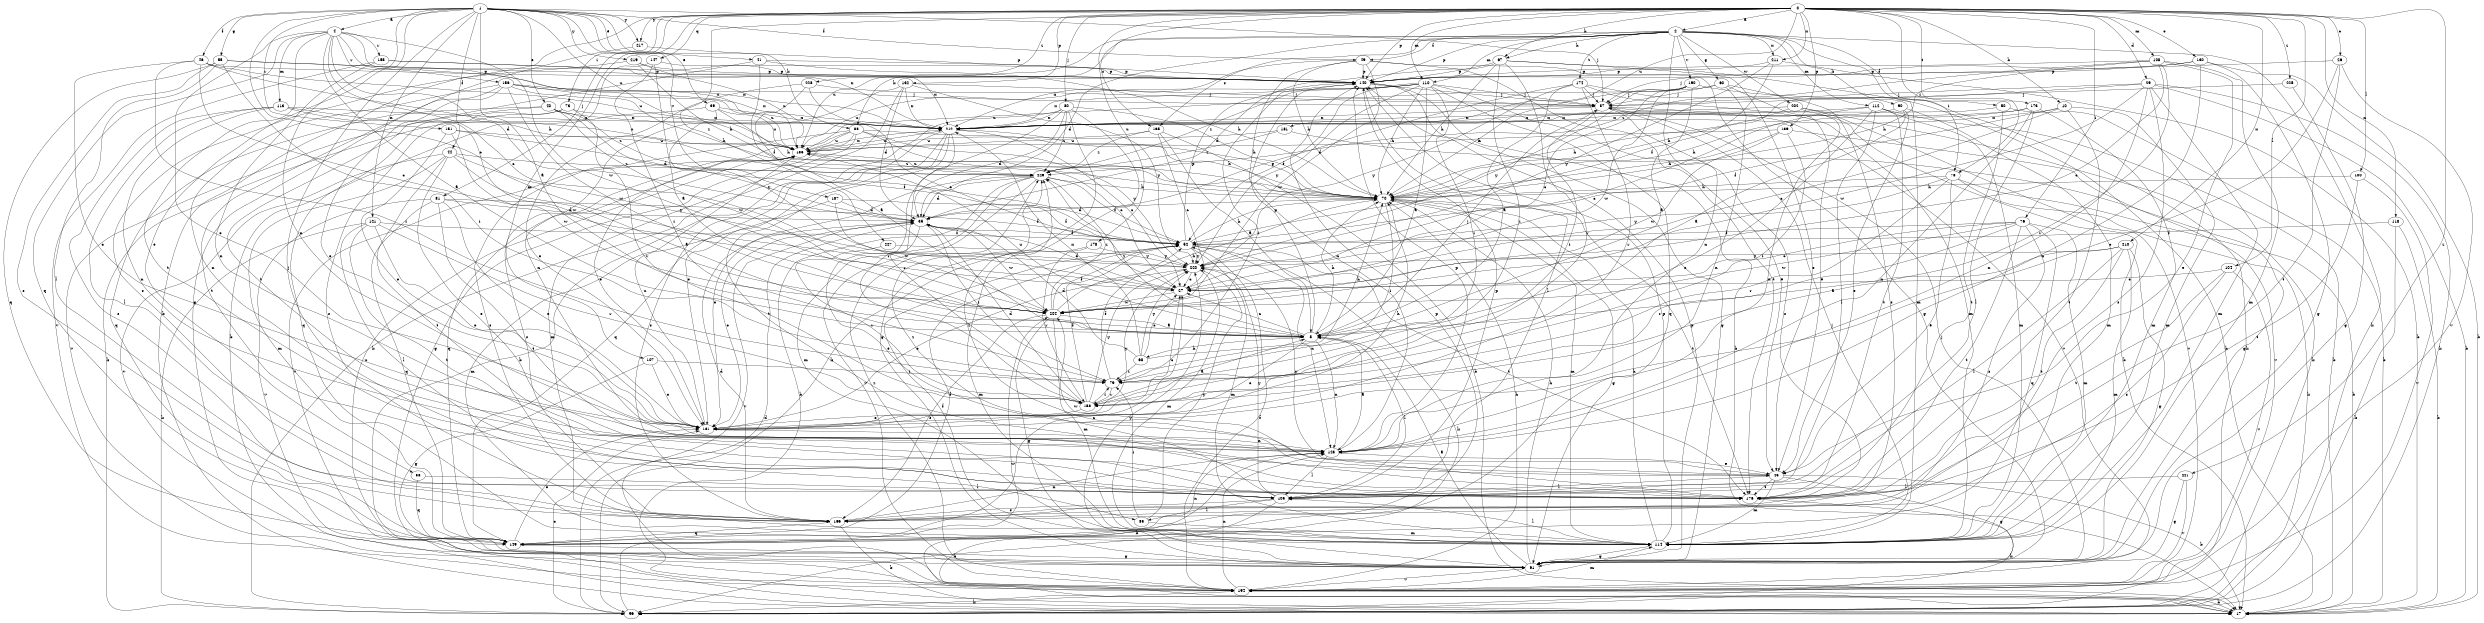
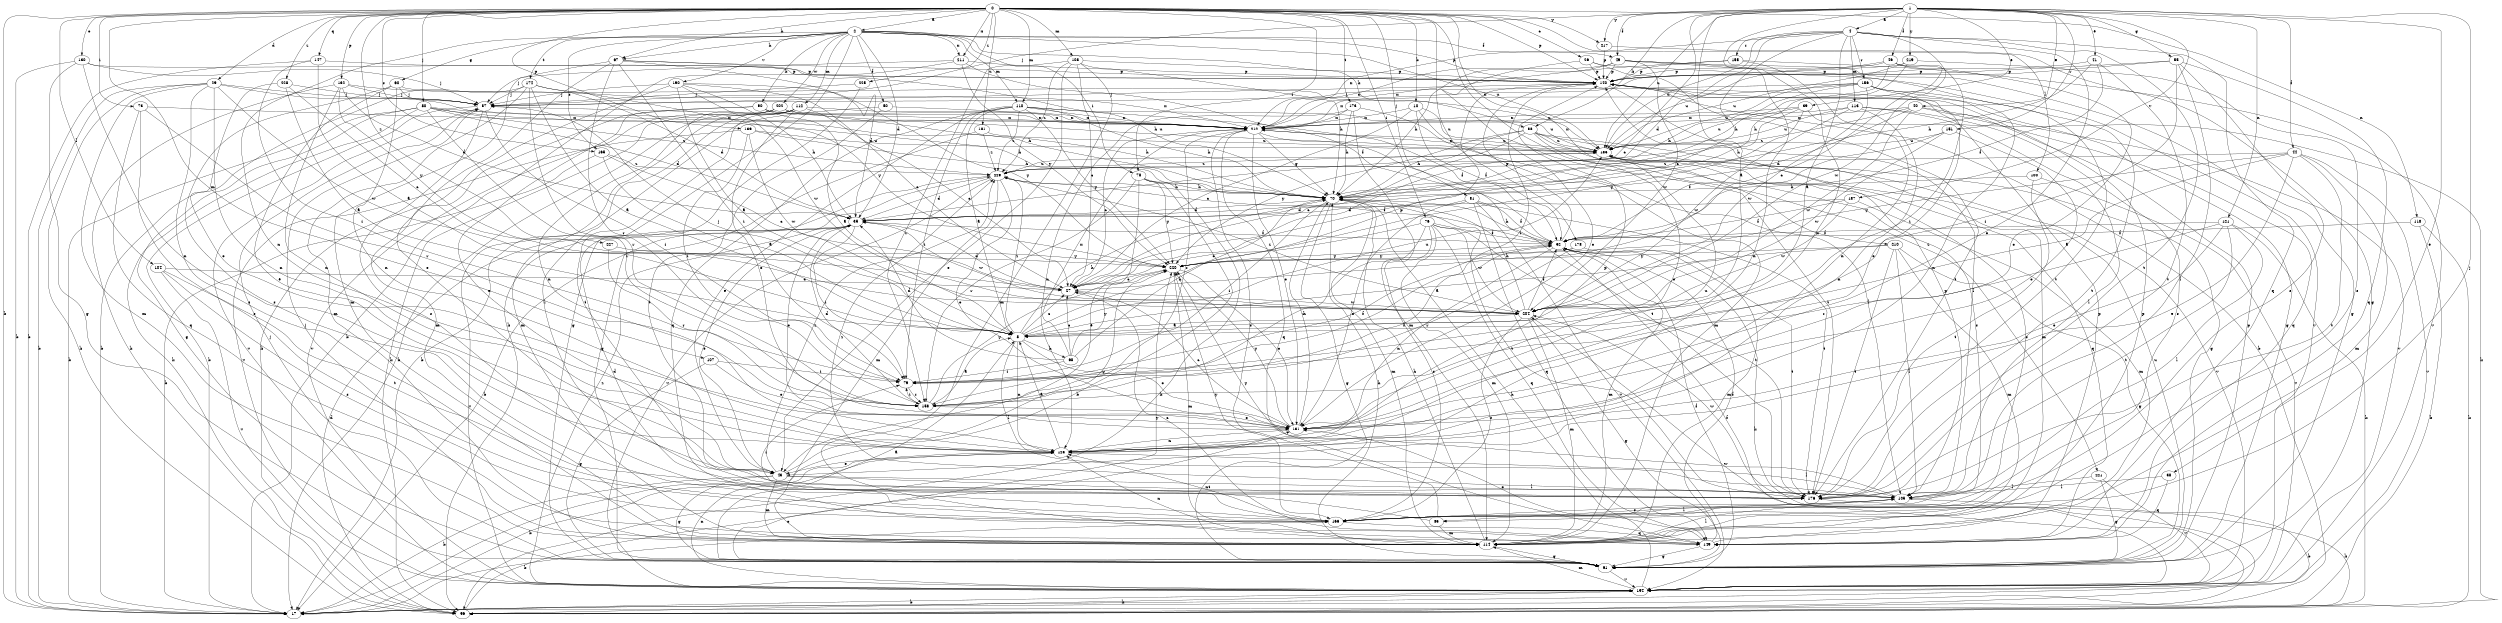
edge "110" -> "87": now "211" -> "87"
edge "190" -> "70": now "190" -> "35"
edge "165" -> "185": now "90" -> "185"
